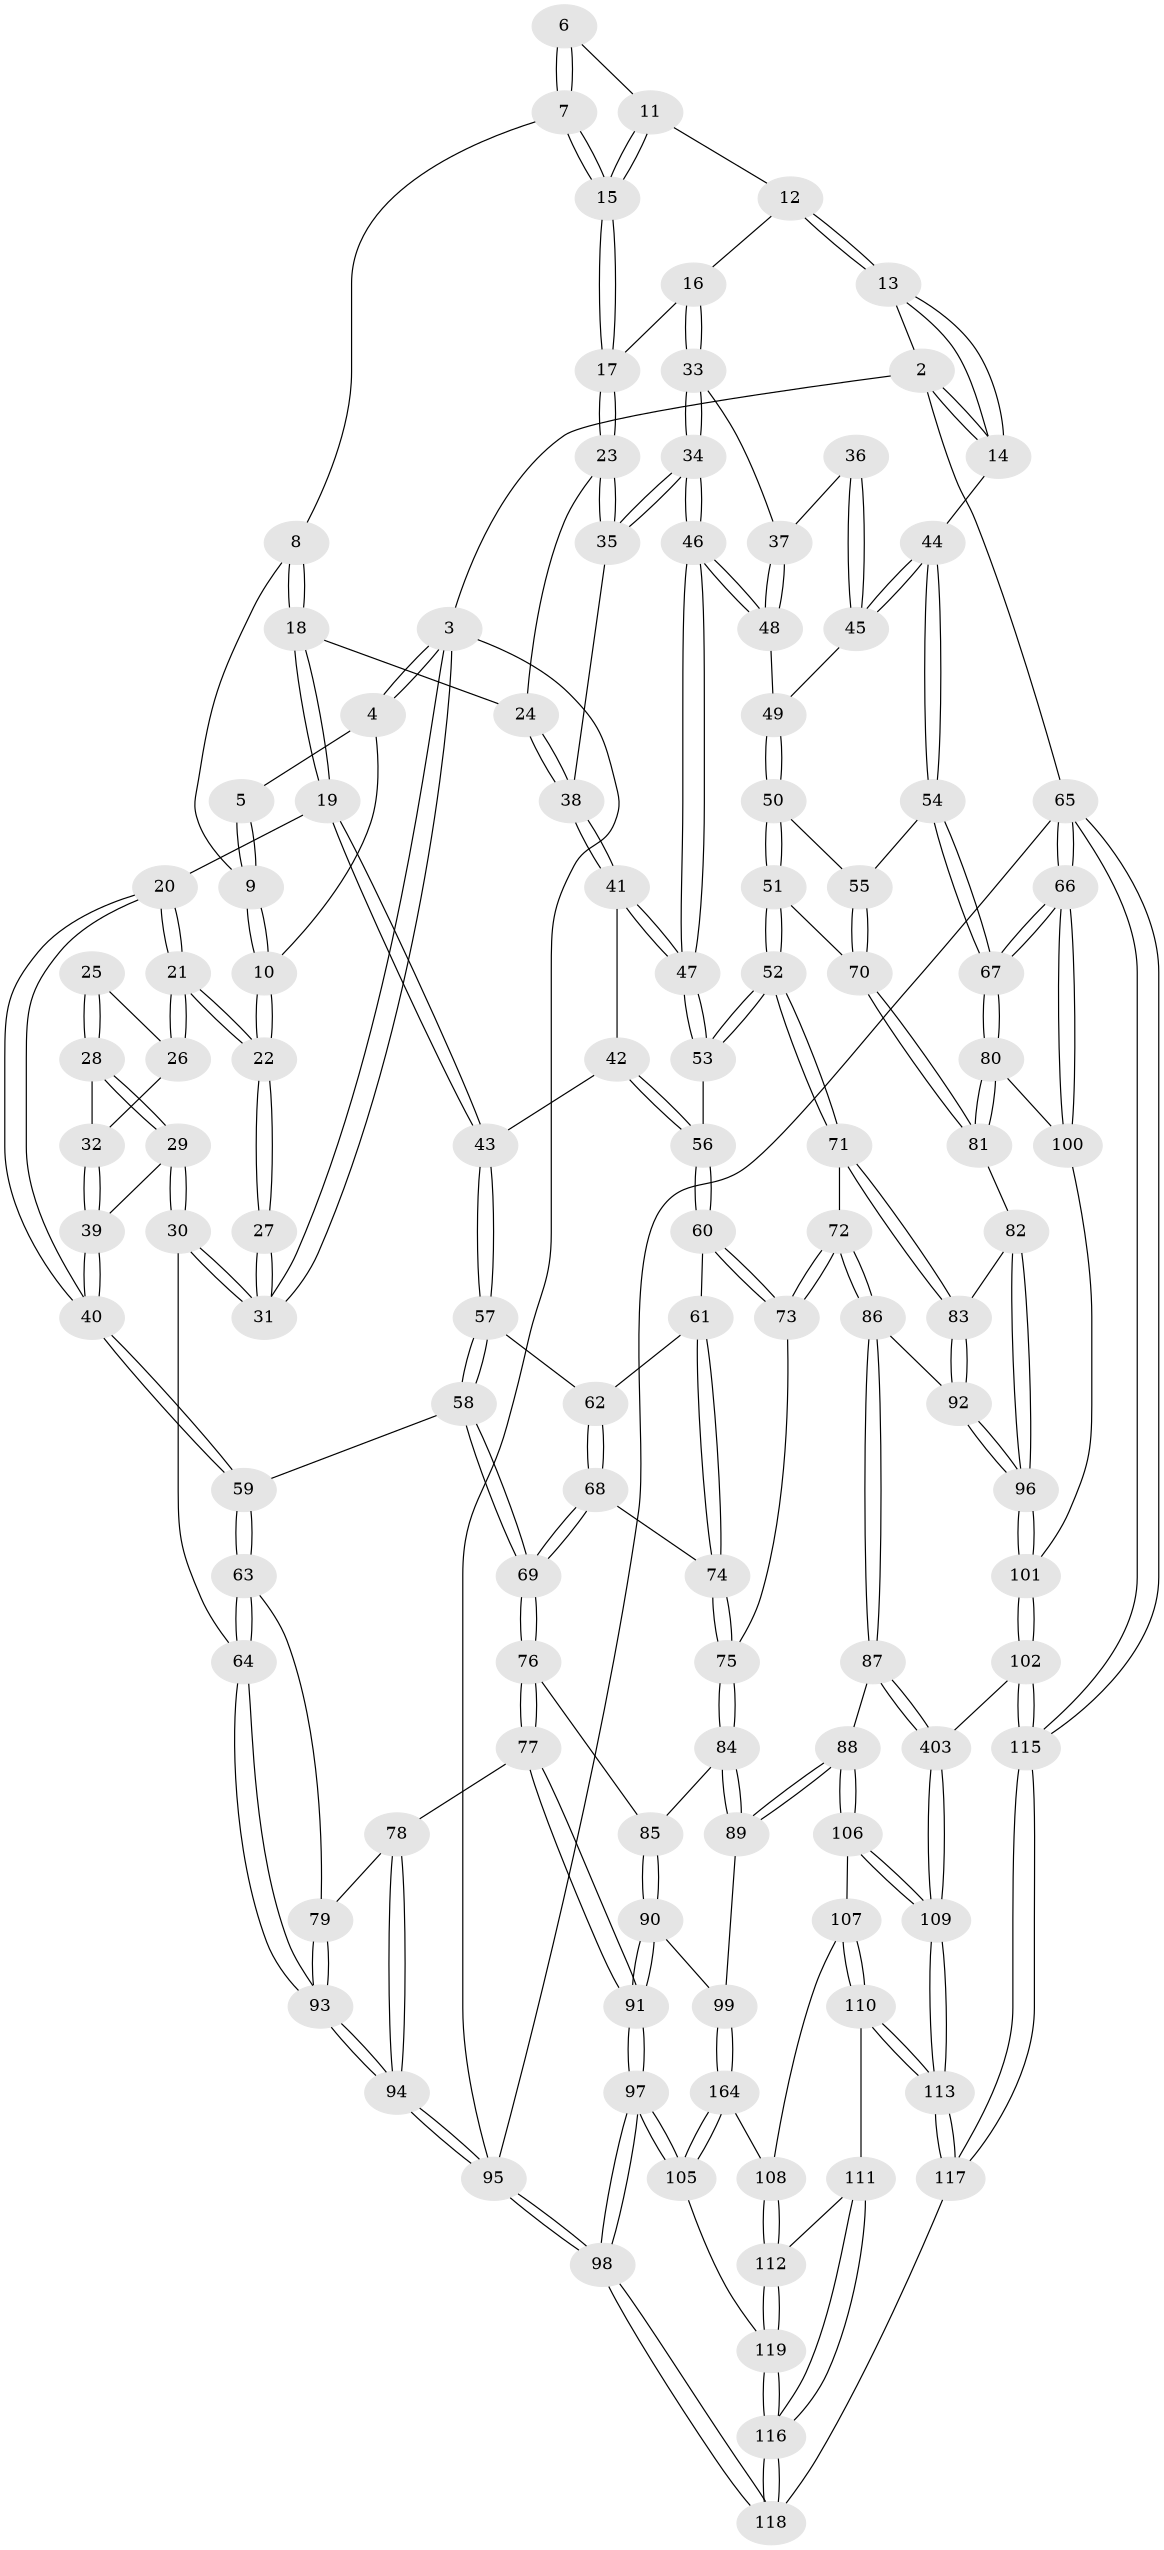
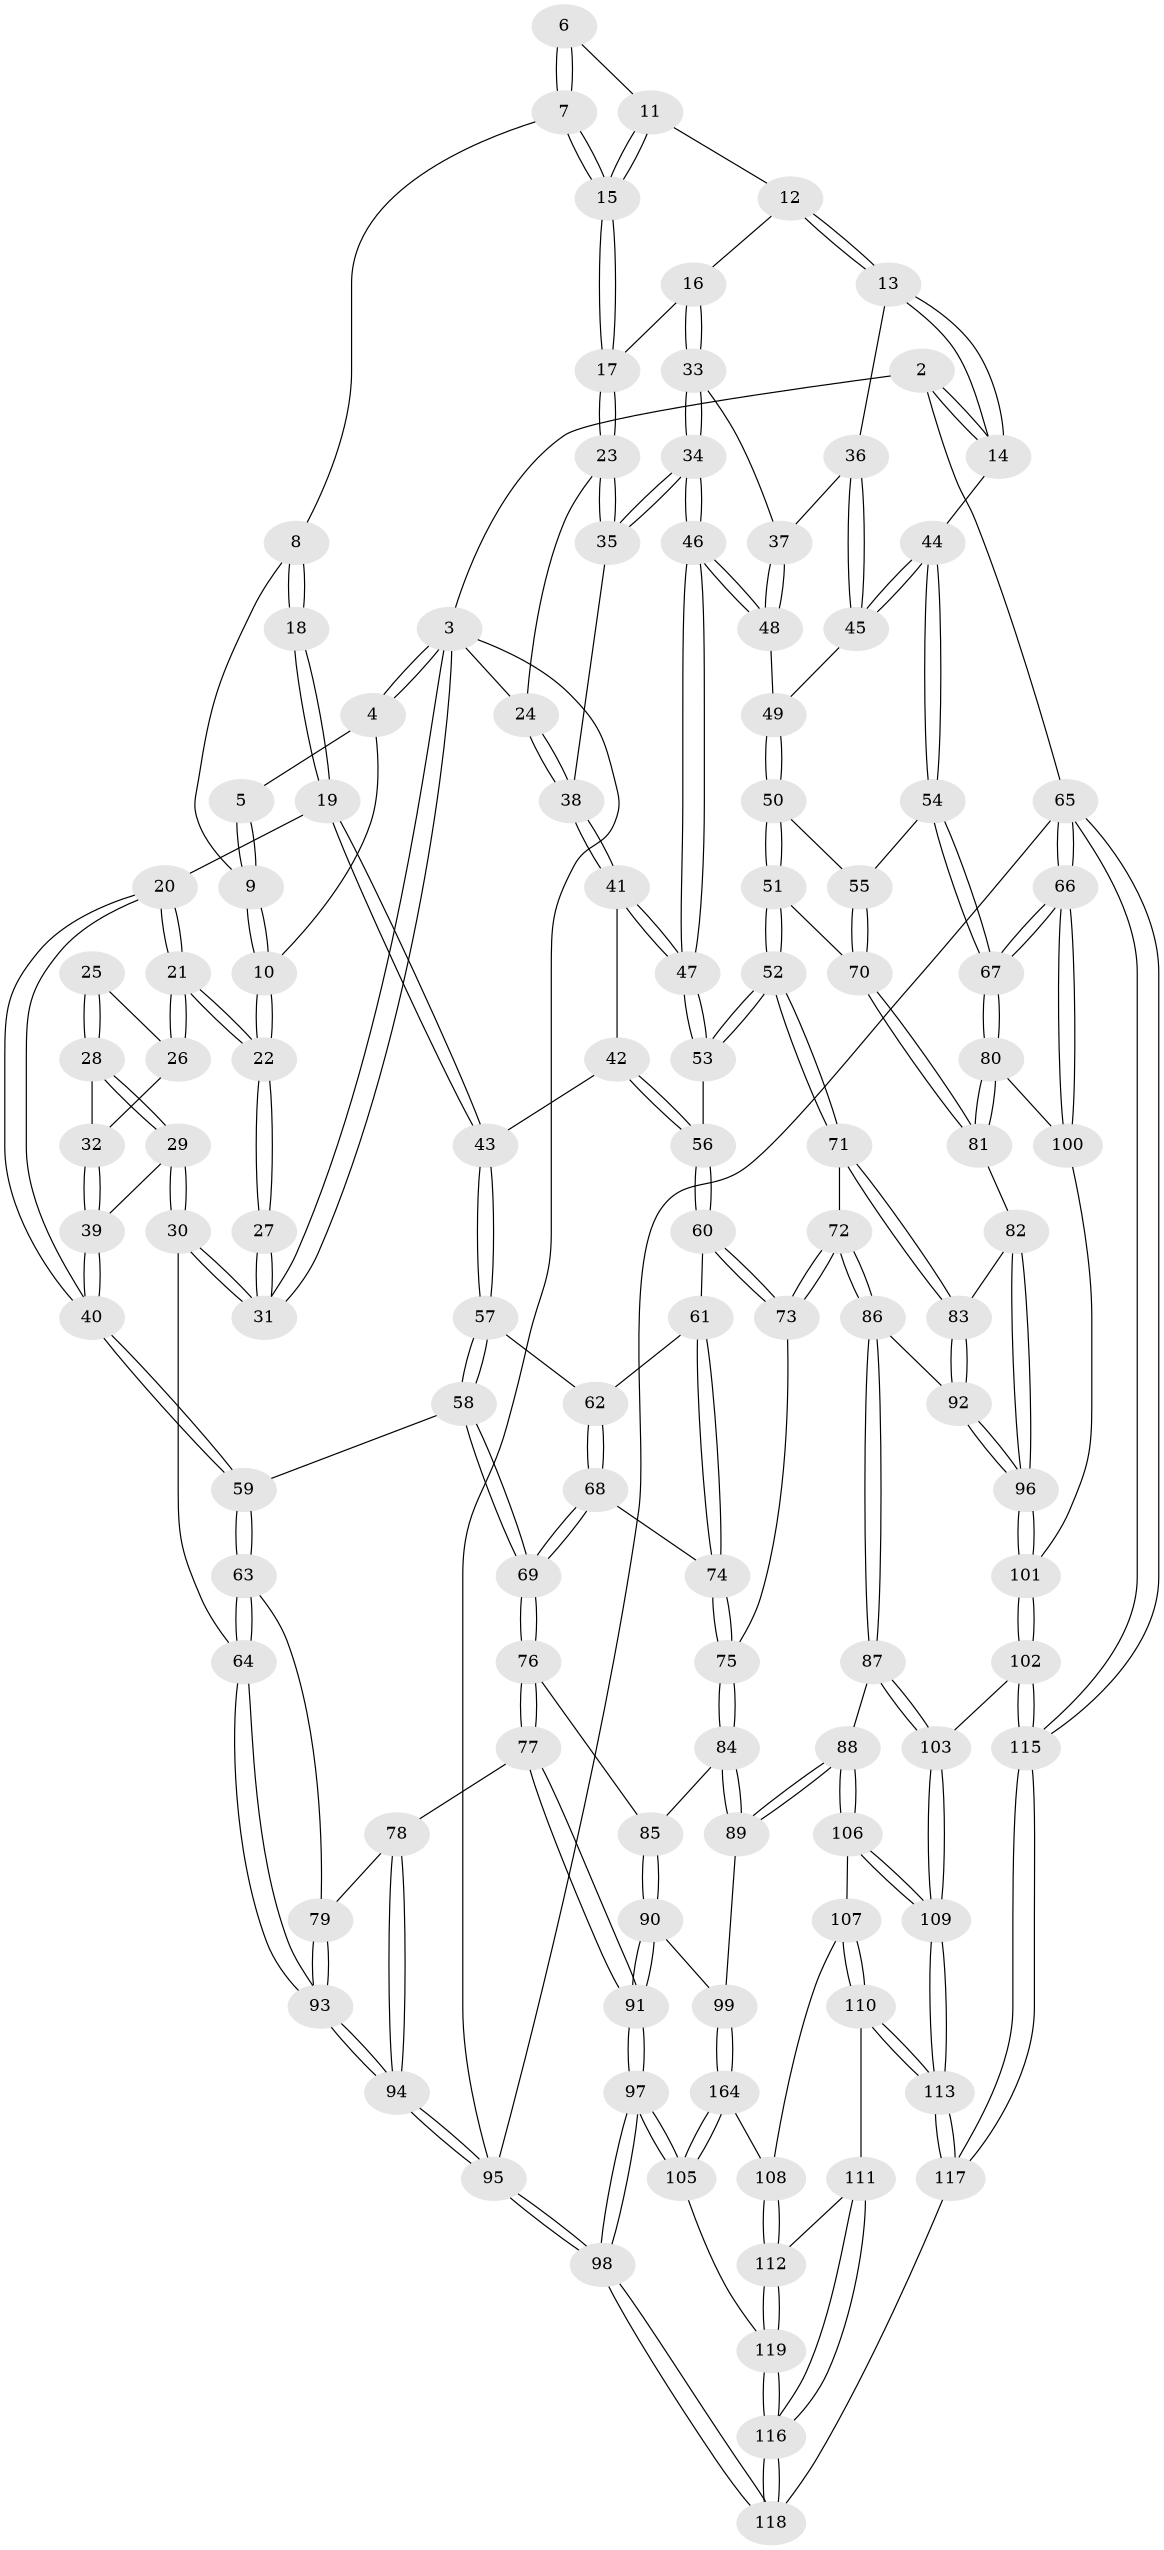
edge "13" -- "2": now "13" -- "36"
edge "18" -- "24": now "3" -- "24"
node "403": label "403" -> "103"
